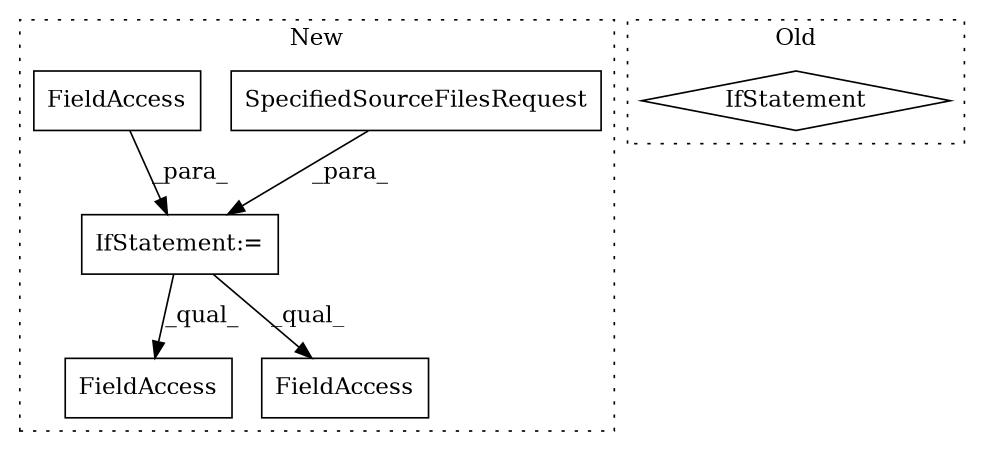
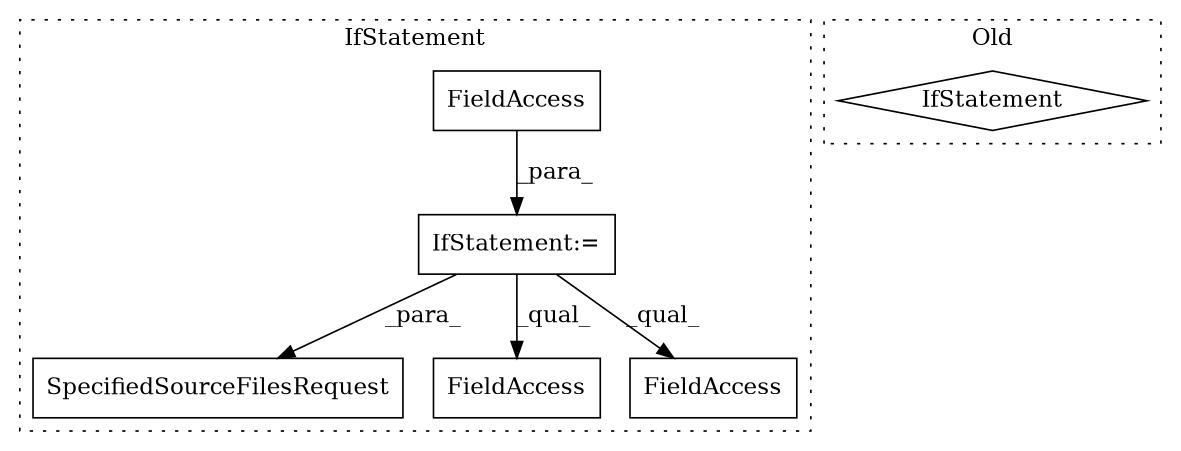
cluster "New": label "New" -> "IfStatement"
edge "SpecifiedSourceFilesRequest" -> "IfStatement:=": reversed
